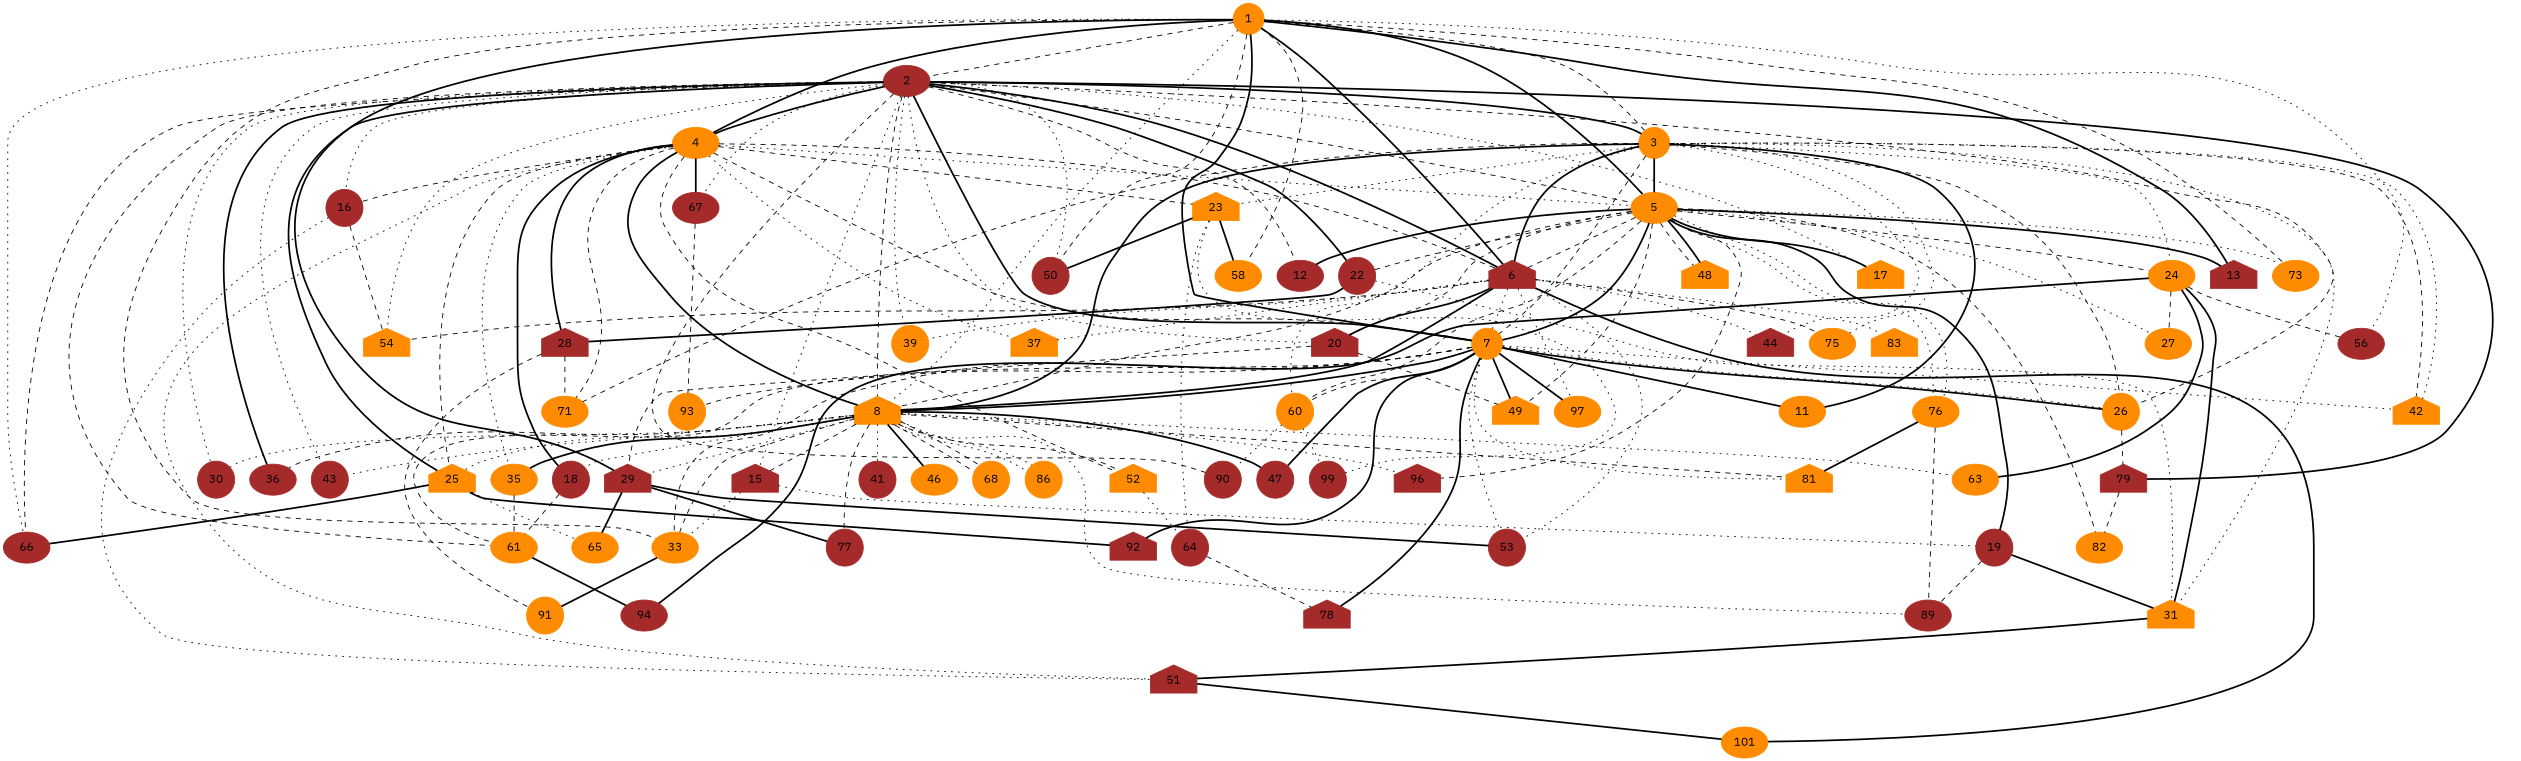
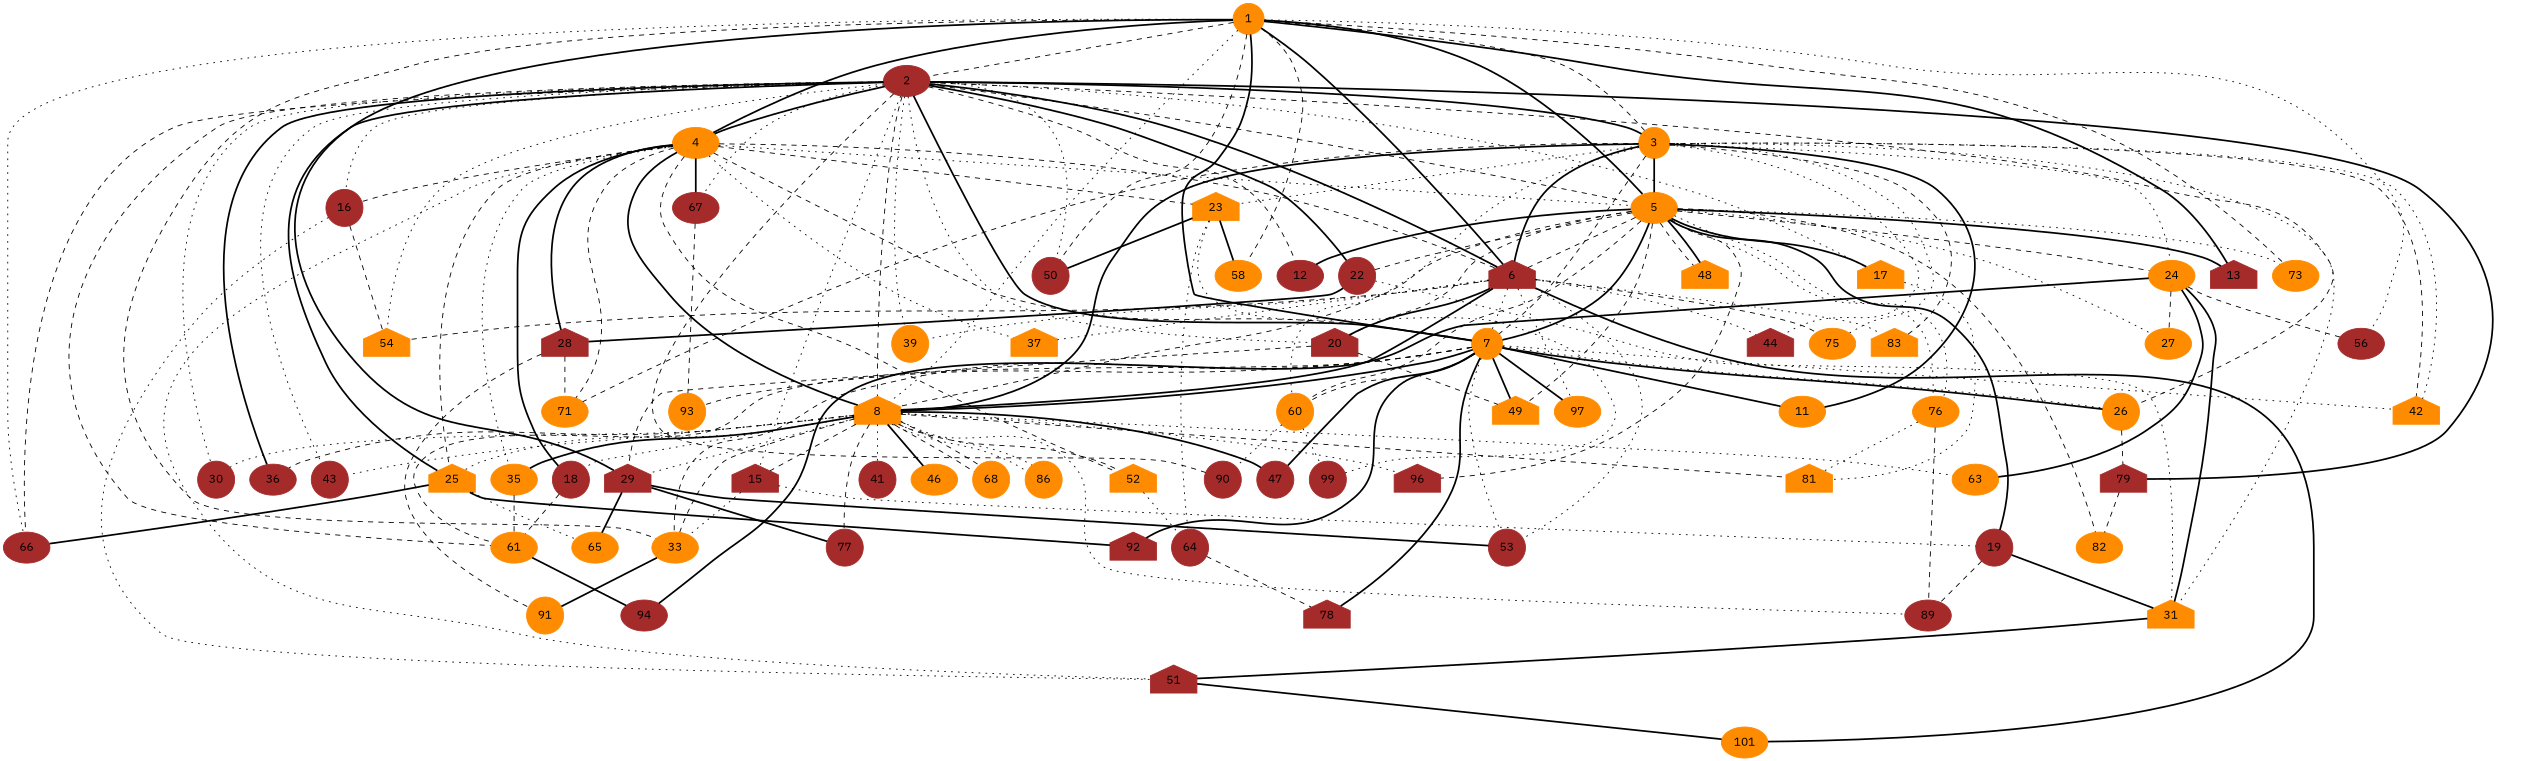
edge "3" -- "26": now "3" -- "83"
edge "76" -- "81": style bold -> dotted
edge "7" -- "81": now "17" -- "81"
